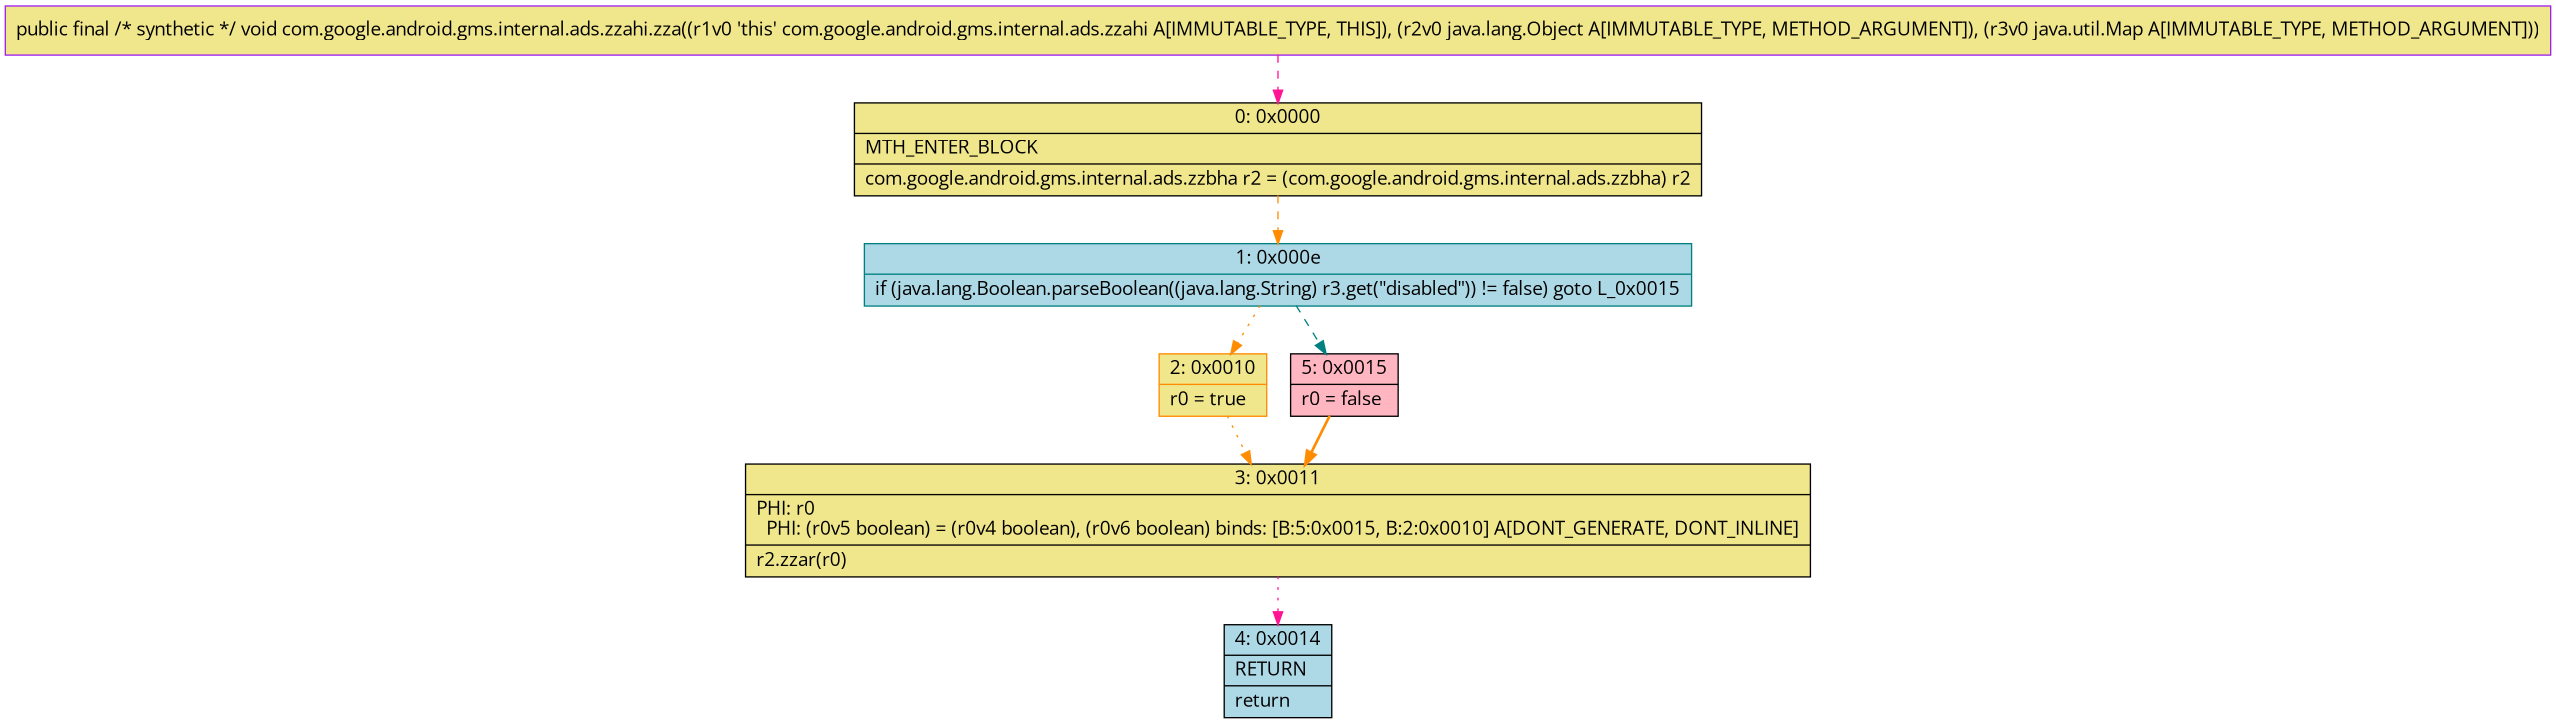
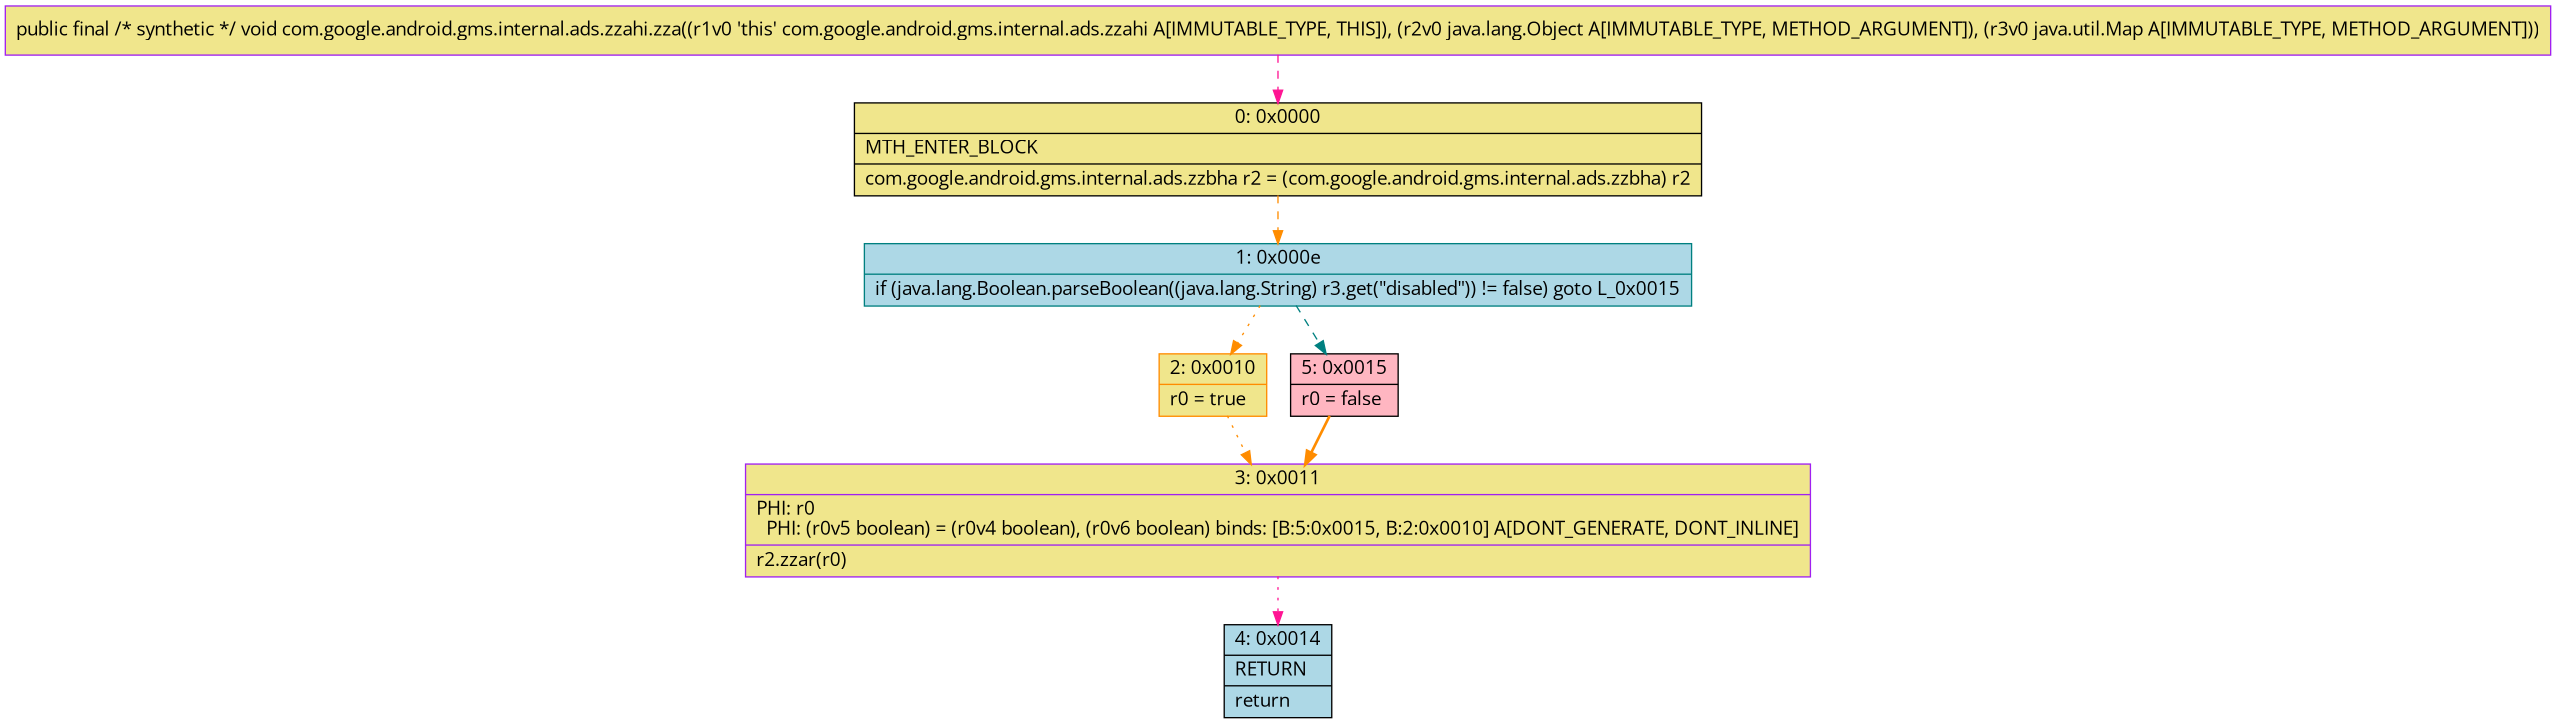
node "3: 0x0011": color black -> purple
